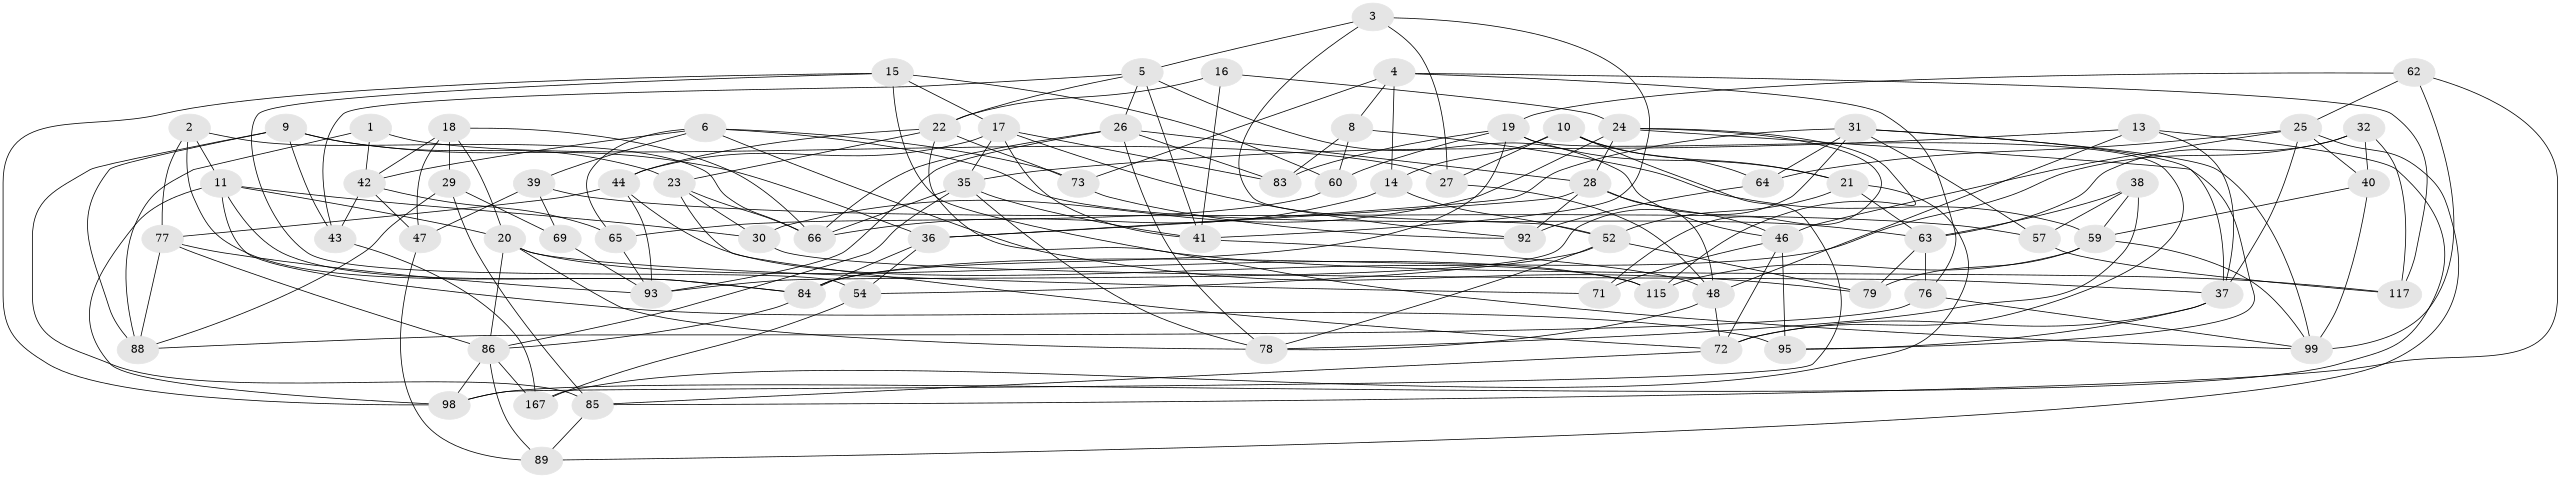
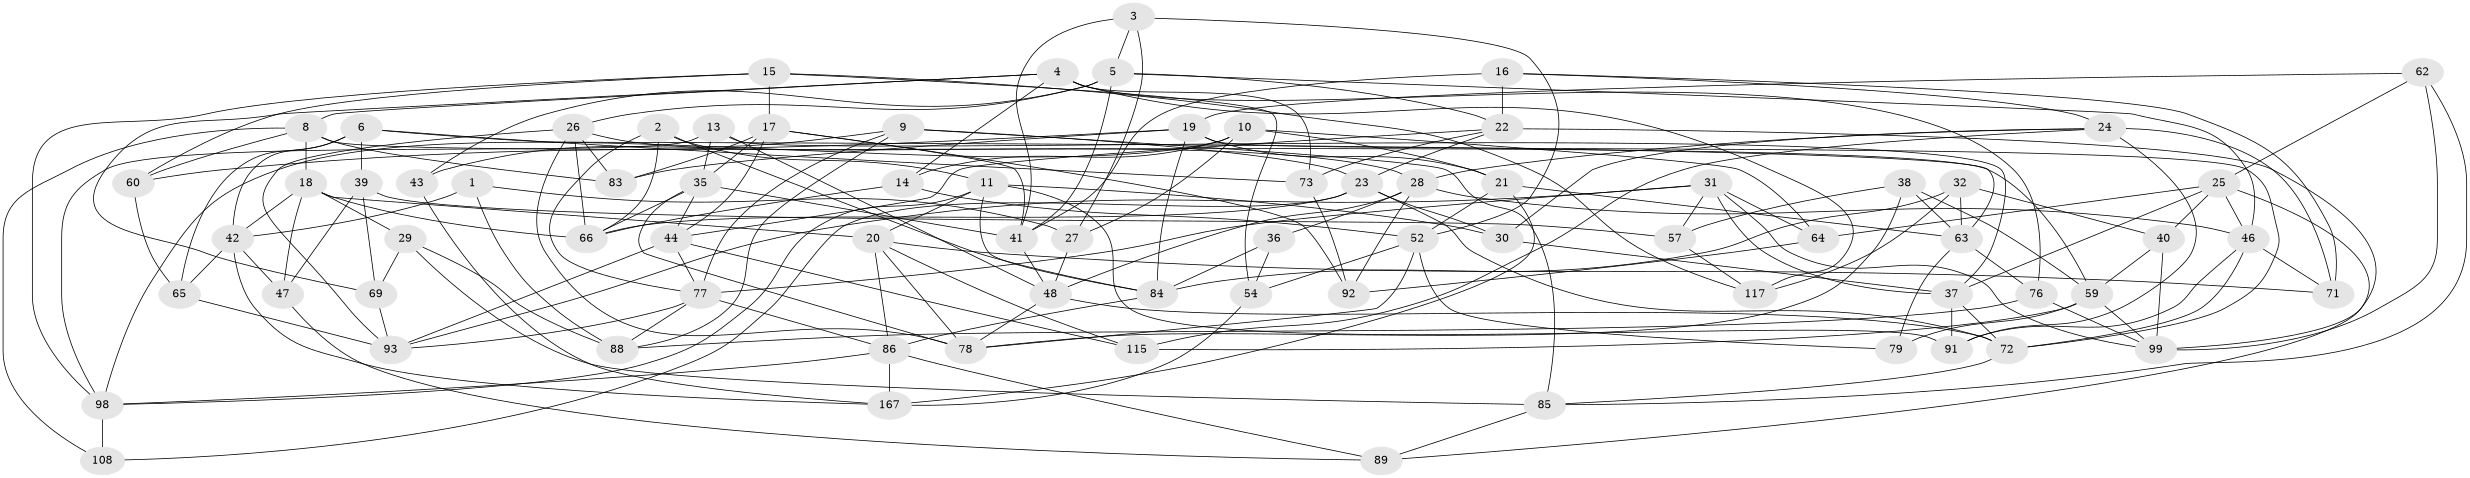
edge "16" -- "71": added
edge "4" -- "69": added
edge "8" -- "18": added
edge "31" -- "36": now "31" -- "77"
edge "9" -- "36": now "9" -- "77"
edge "42" -- "43": now "42" -- "167"
edge "6" -- "79": removed
edge "35" -- "86": now "35" -- "44"
node "95": label "95" -> "91"
node "108": added
